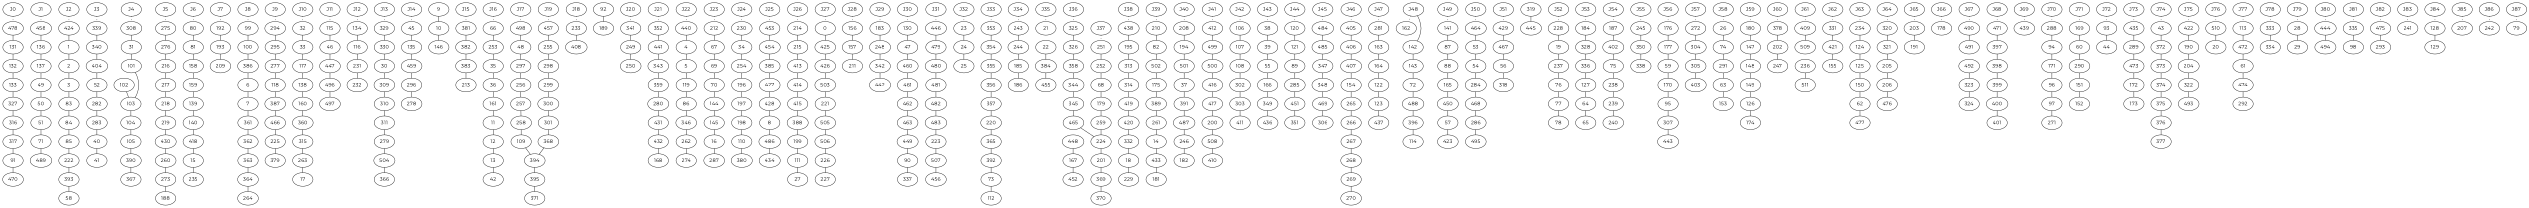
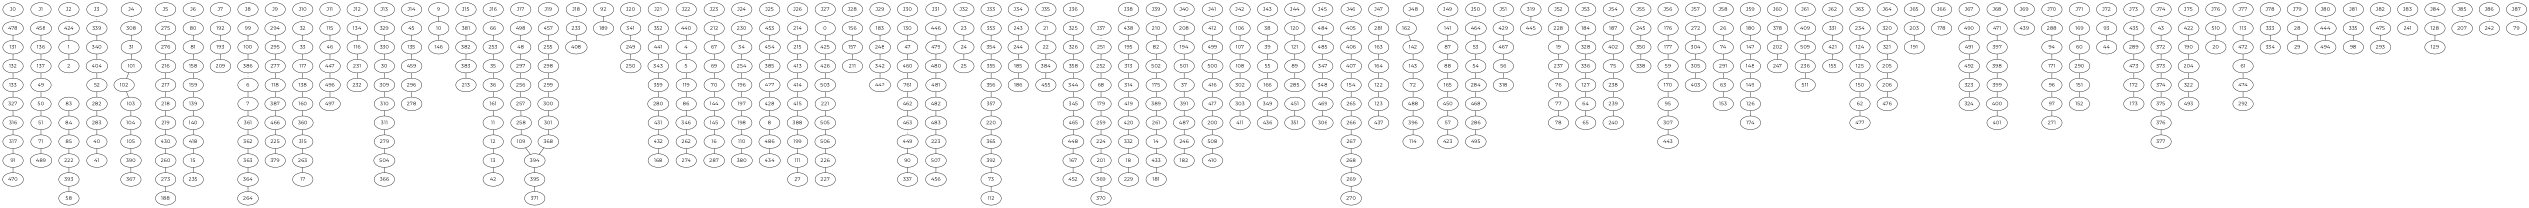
edge "J48" -- "142": now "162" -- "142"
edge "21" -- "22": added
edge "509" -- "236": added
edge "491" -- "492": added
edge "386" -- "6": style solid -> dotted
node "3": removed
edge "101" -- "103": now "101" -- "102"
node "461": label "461" -> "761"
edge "285" -- "451": removed
edge "463" -- "449": style solid -> dotted
edge "465" -- "224": now "465" -- "448"
